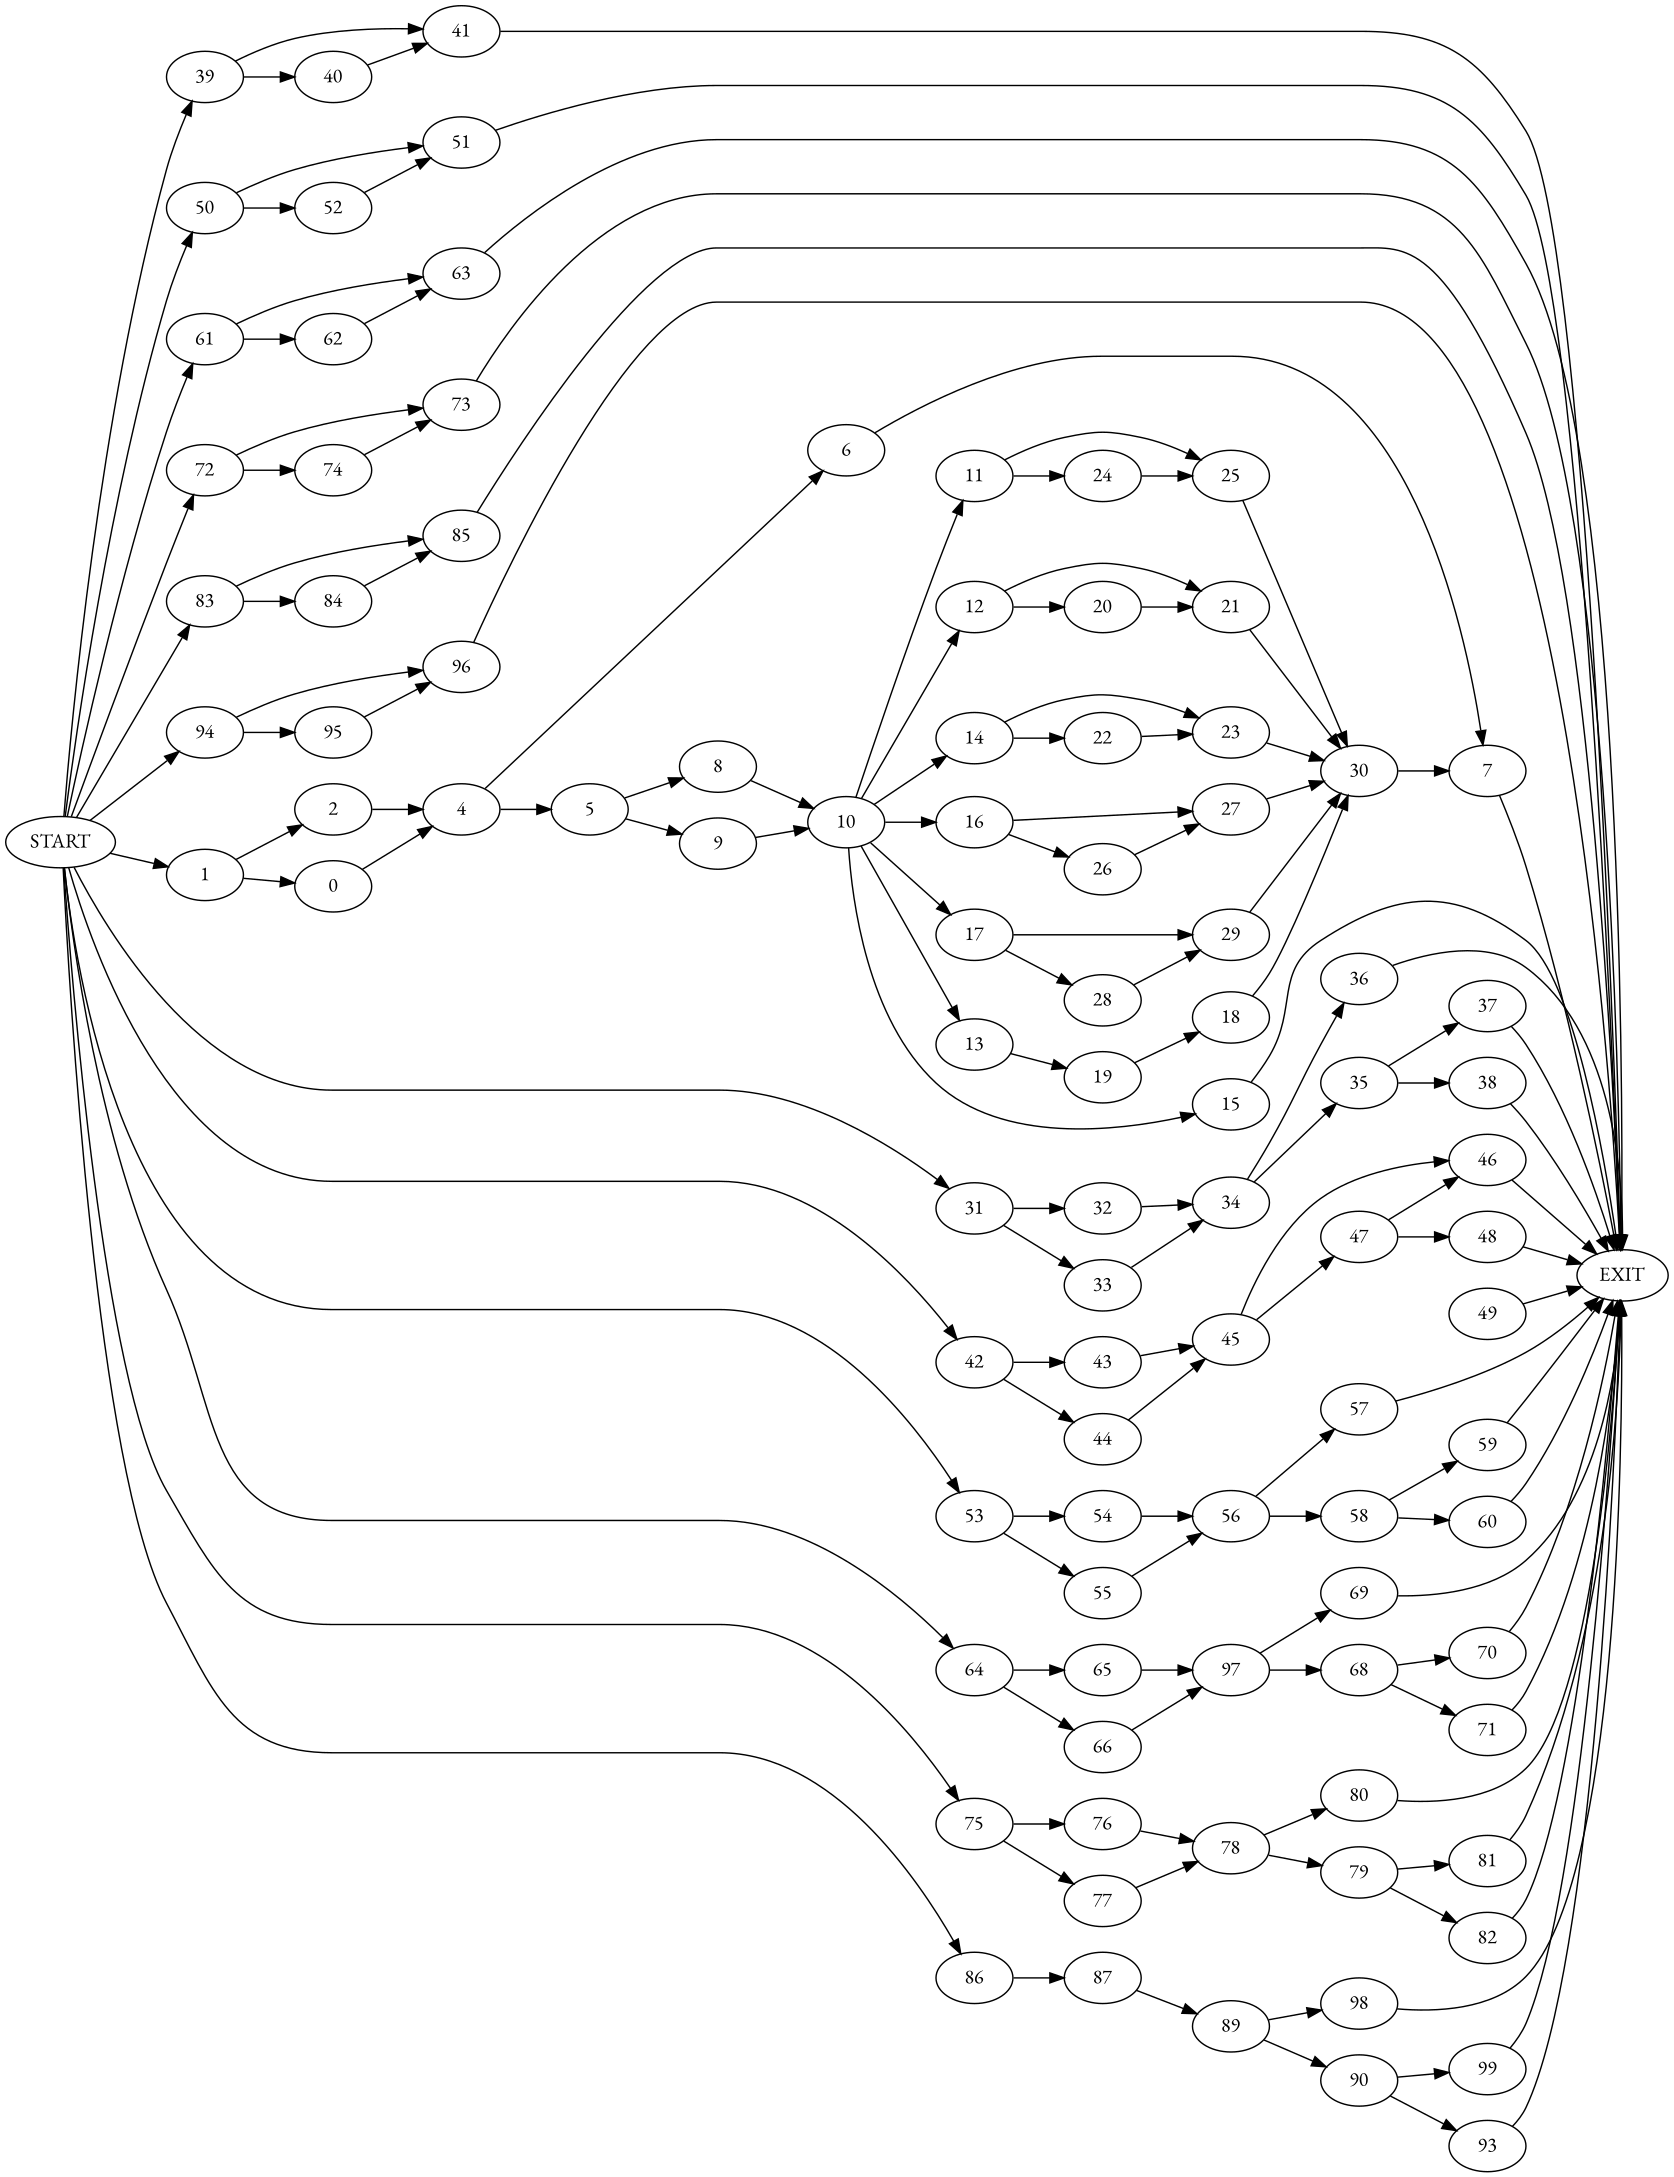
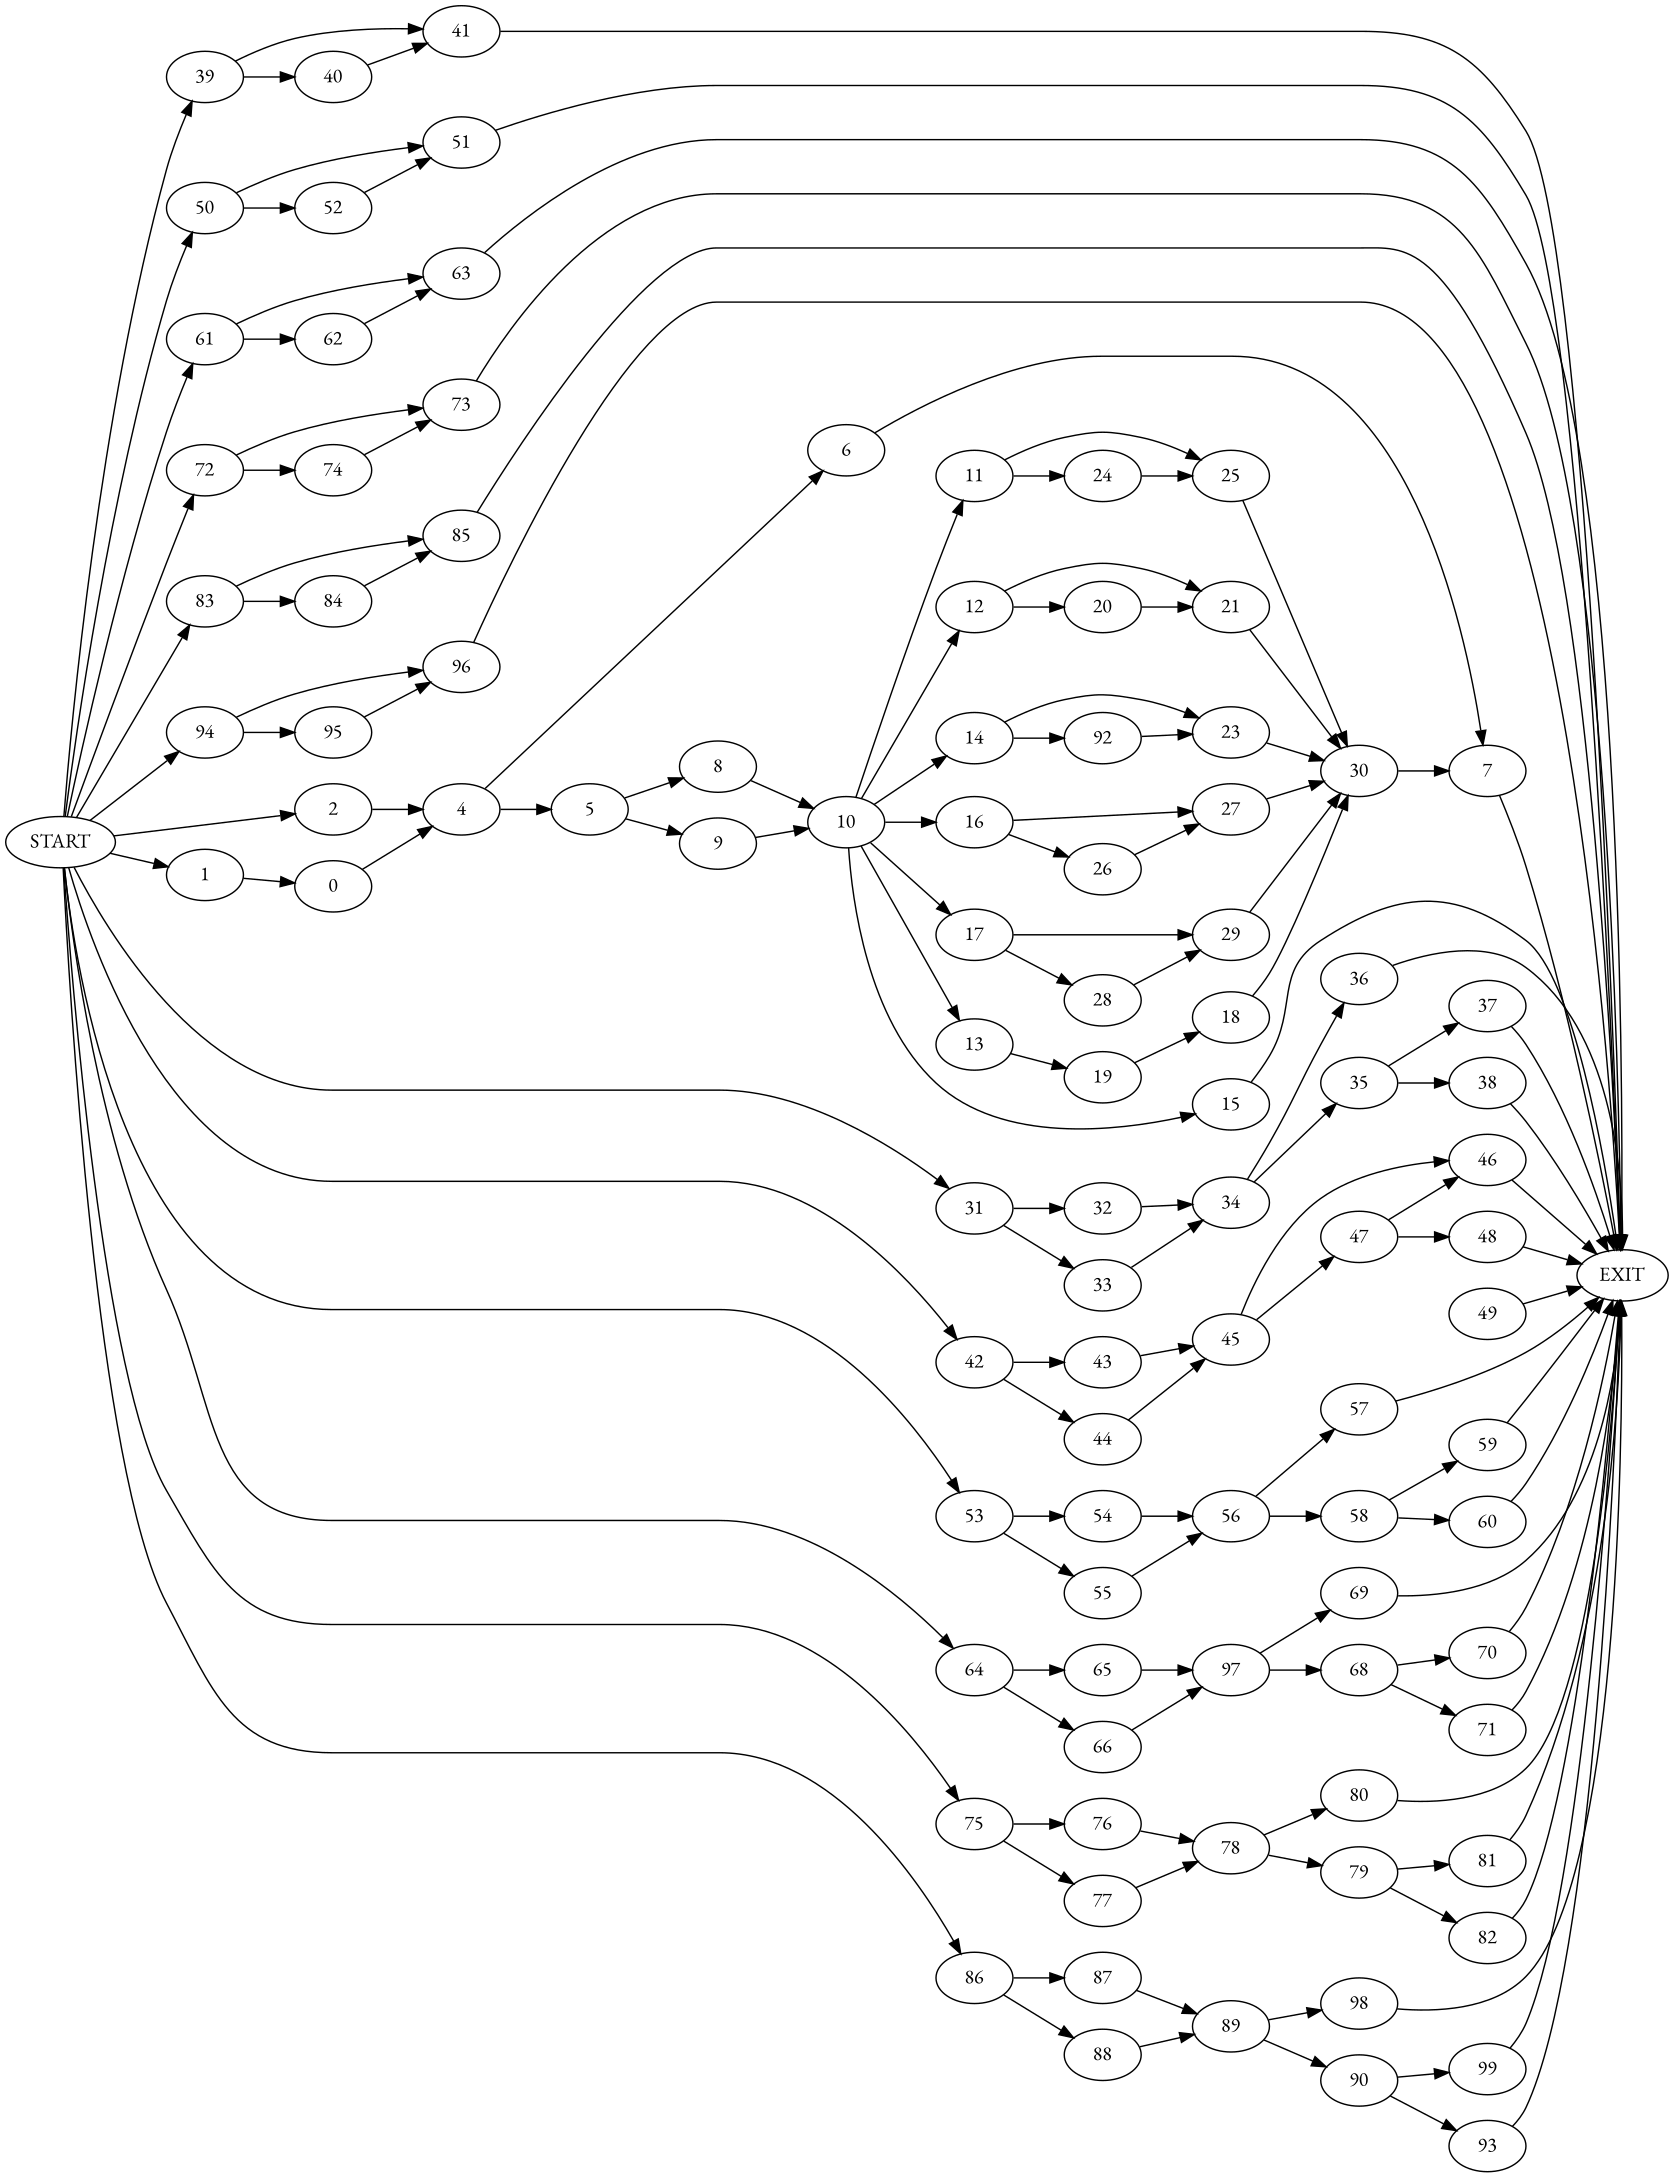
node "22": label "22" -> "92"
edge "1" -> "2": now "START" -> "2"
node "88": added
